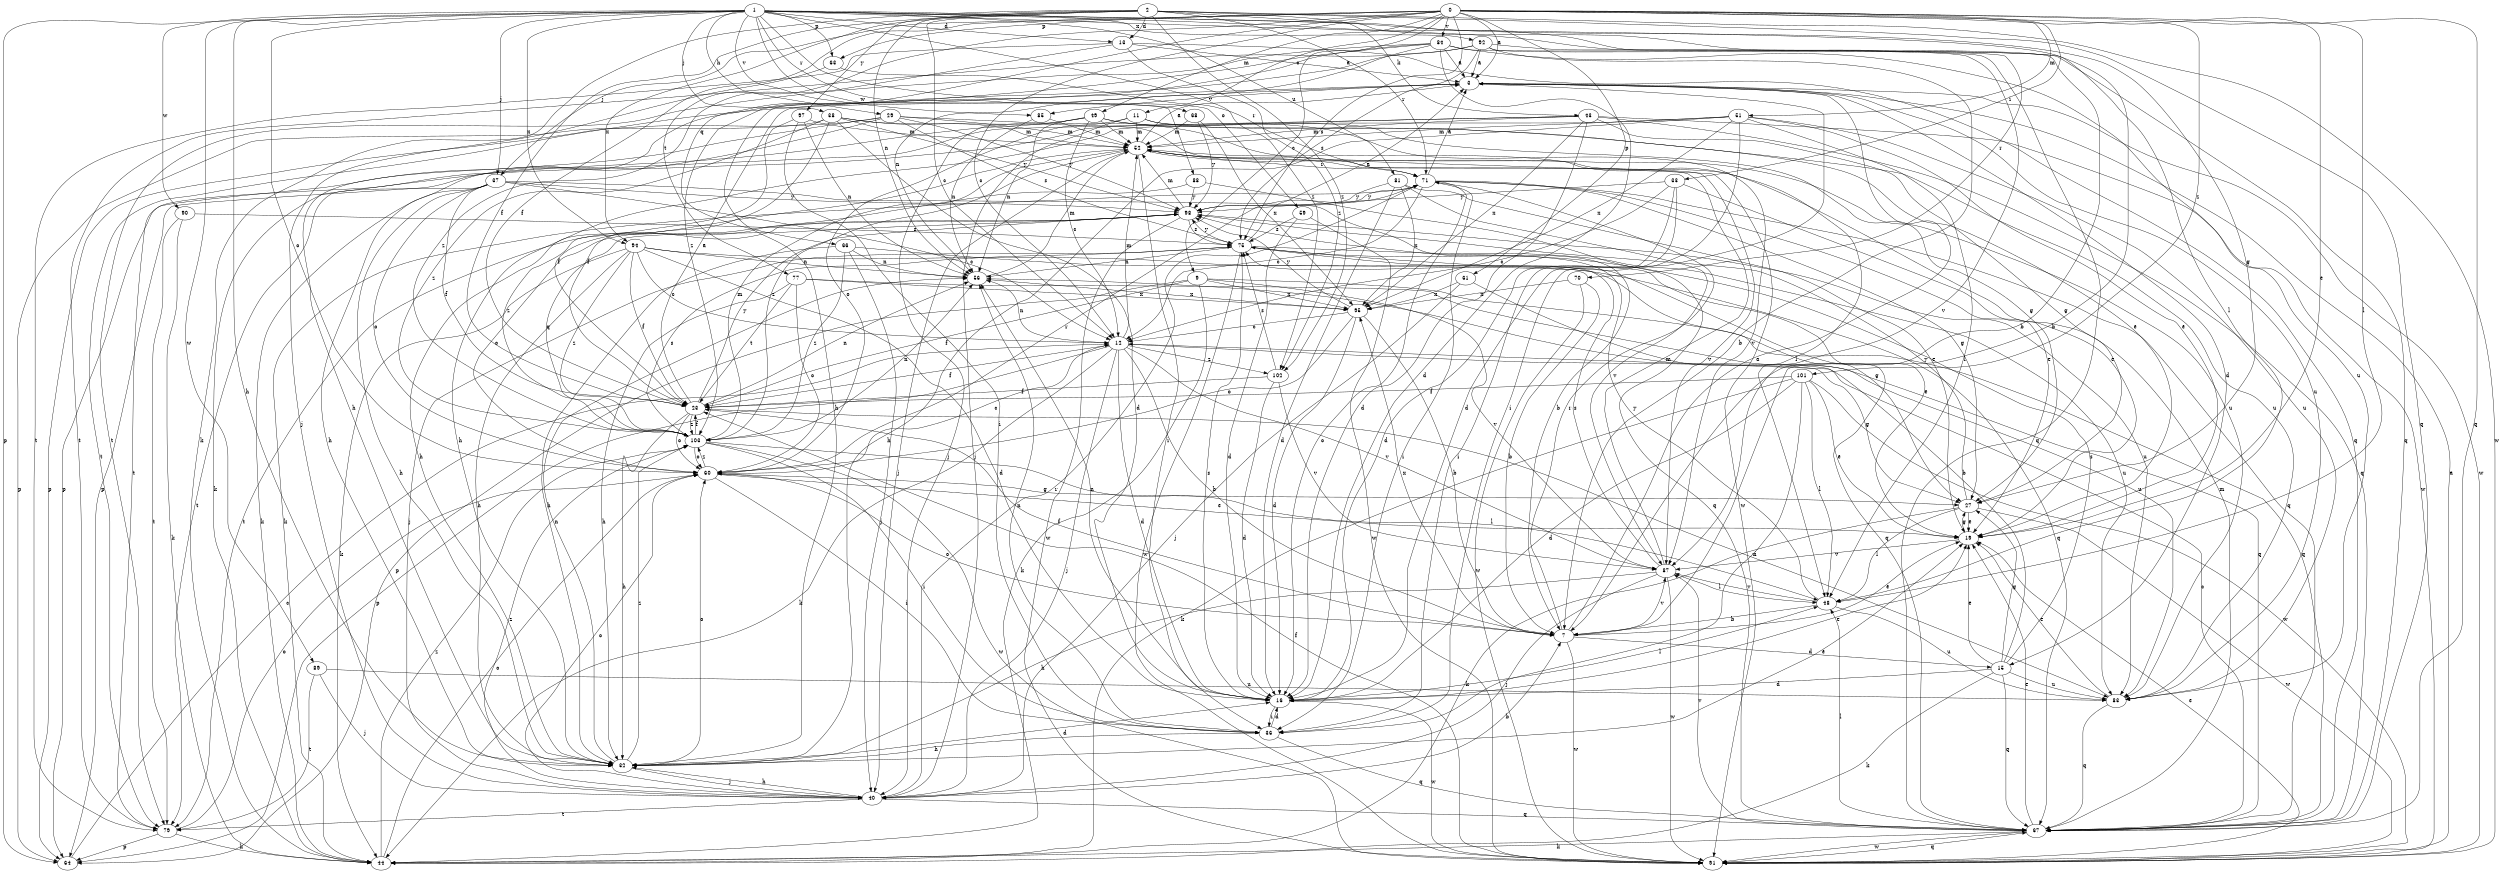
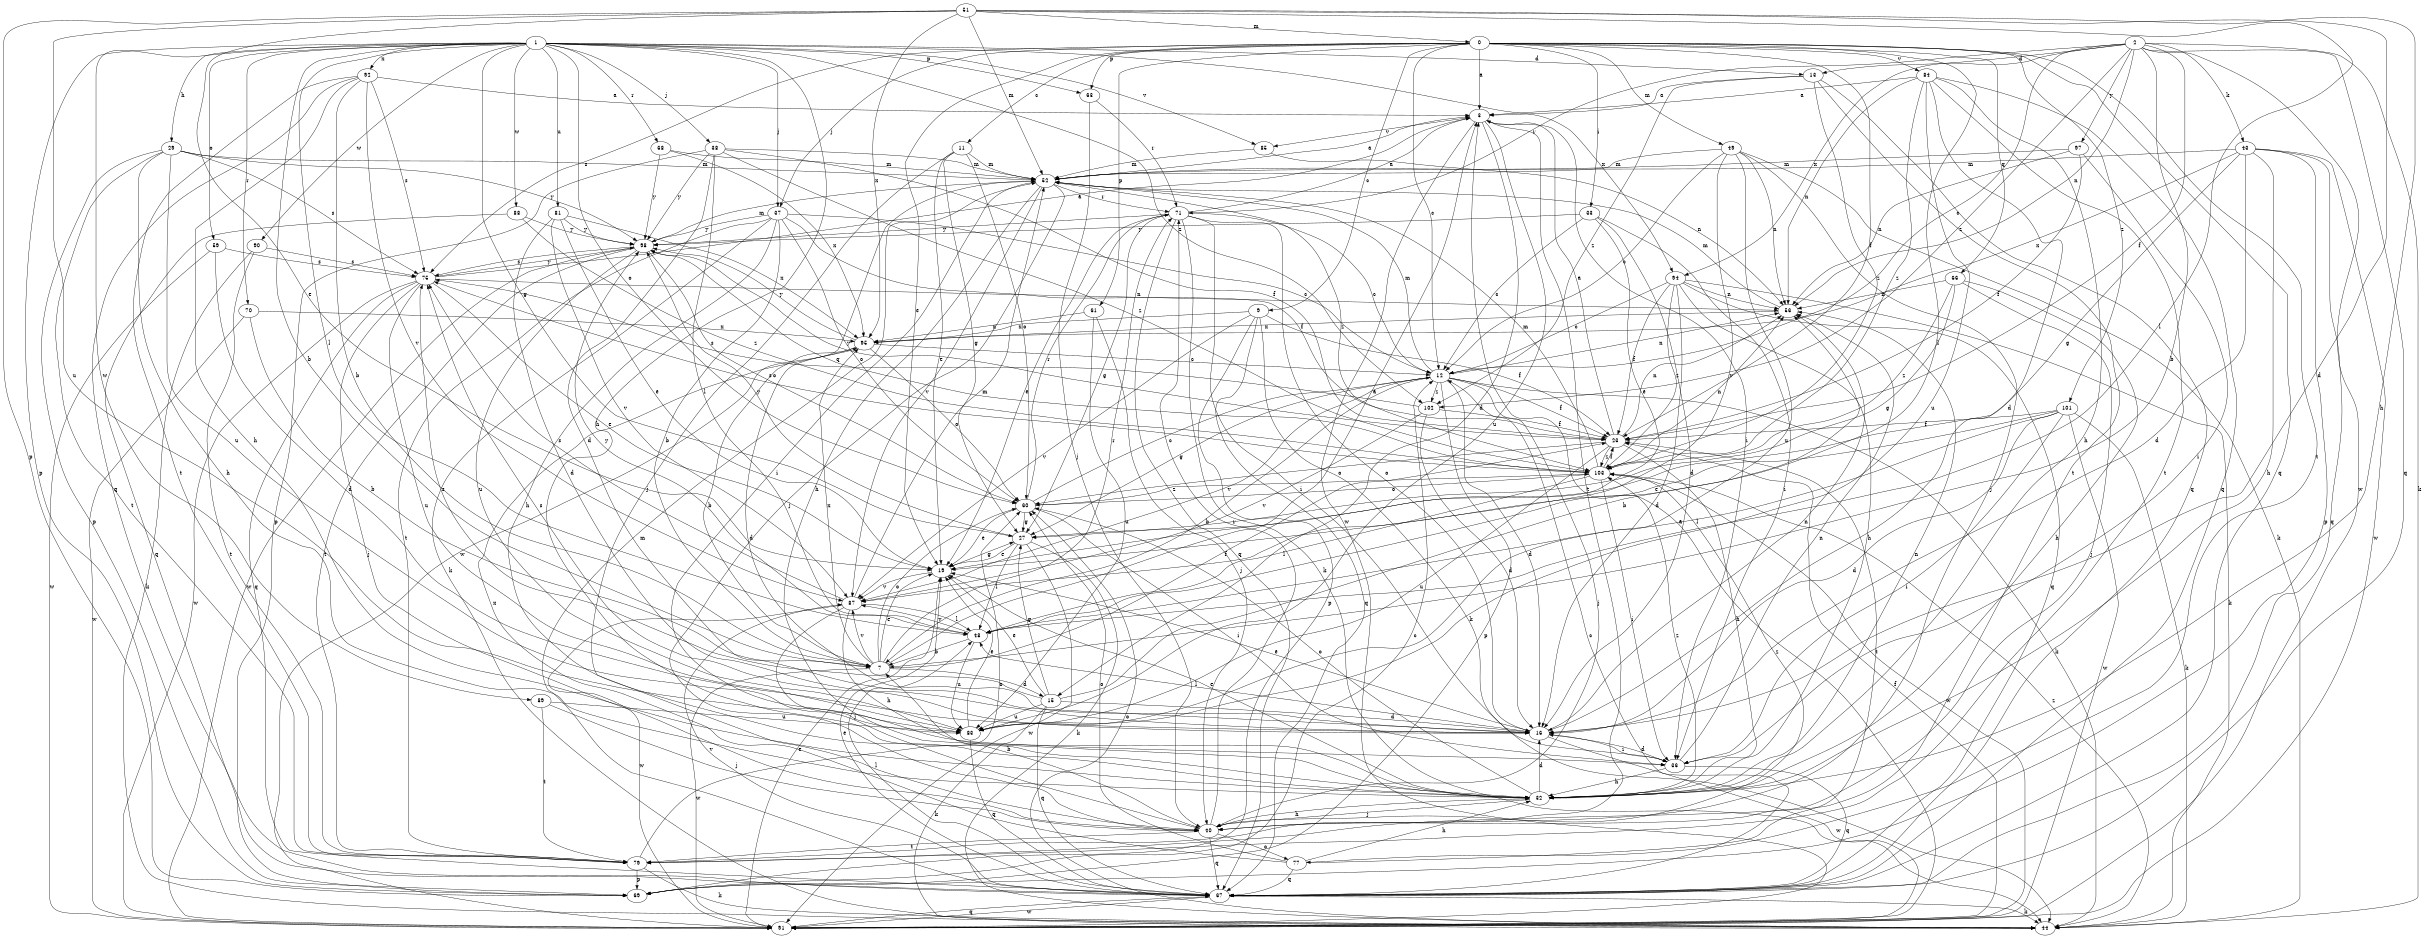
edge "0" -> "51": reversed
edge "40" -> "60": now "40" -> "77"
node "64": label "64" -> "69"
